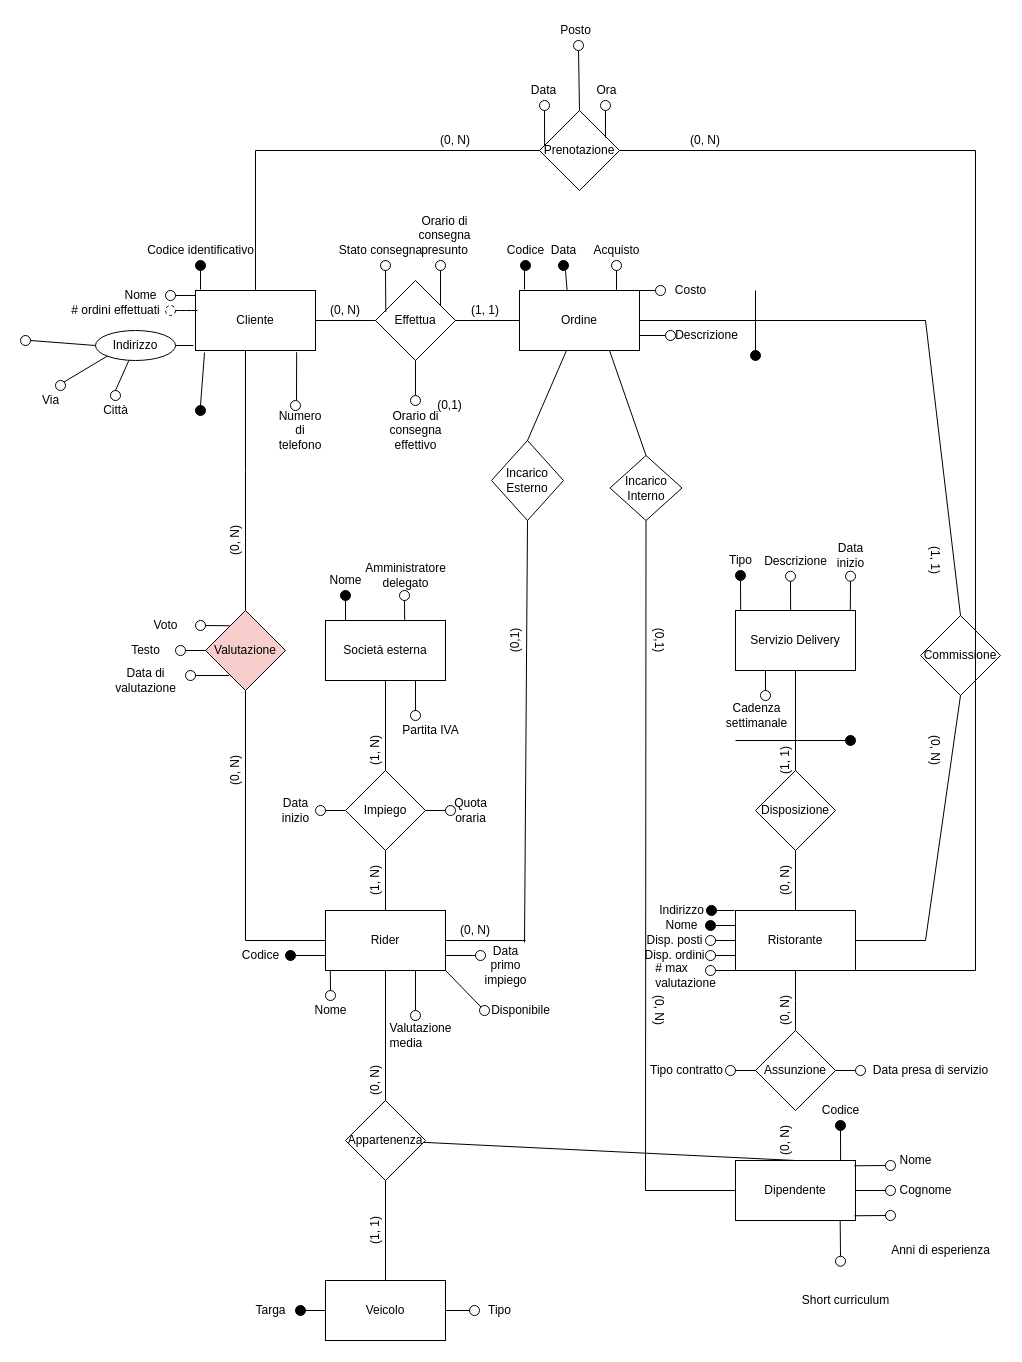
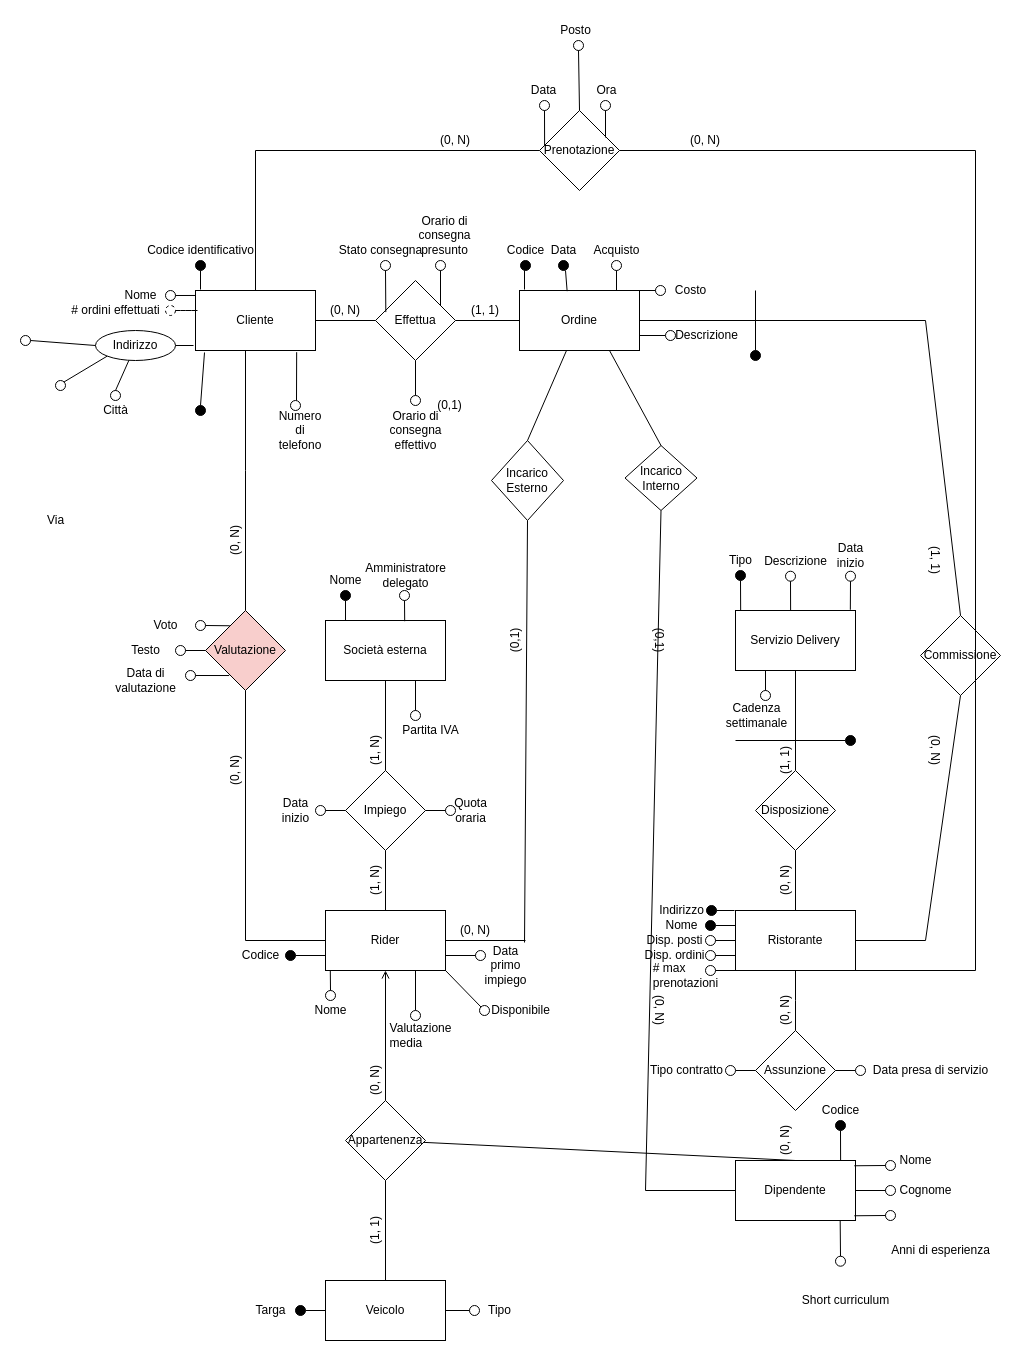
node "Via": moved (51, 401) -> (56, 521)
node "Incarico Interno": moved (646, 488) -> (661, 478)
edge "Rider" -- "Appartenenza": arrowhead none -> open
node "# max valutazione": label "# max valutazione" -> "# max prenotazioni"
